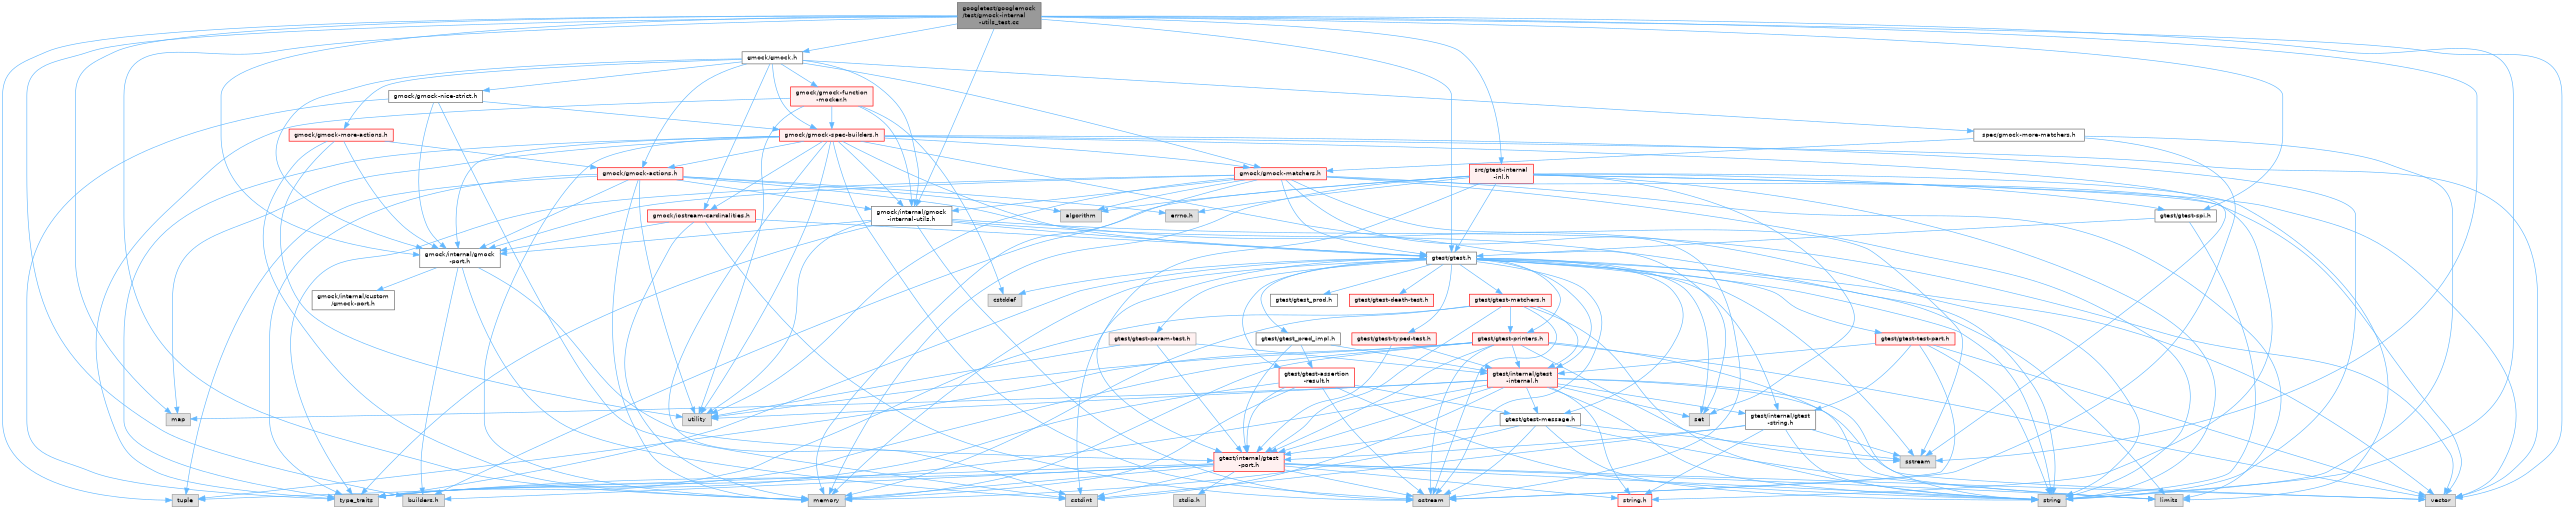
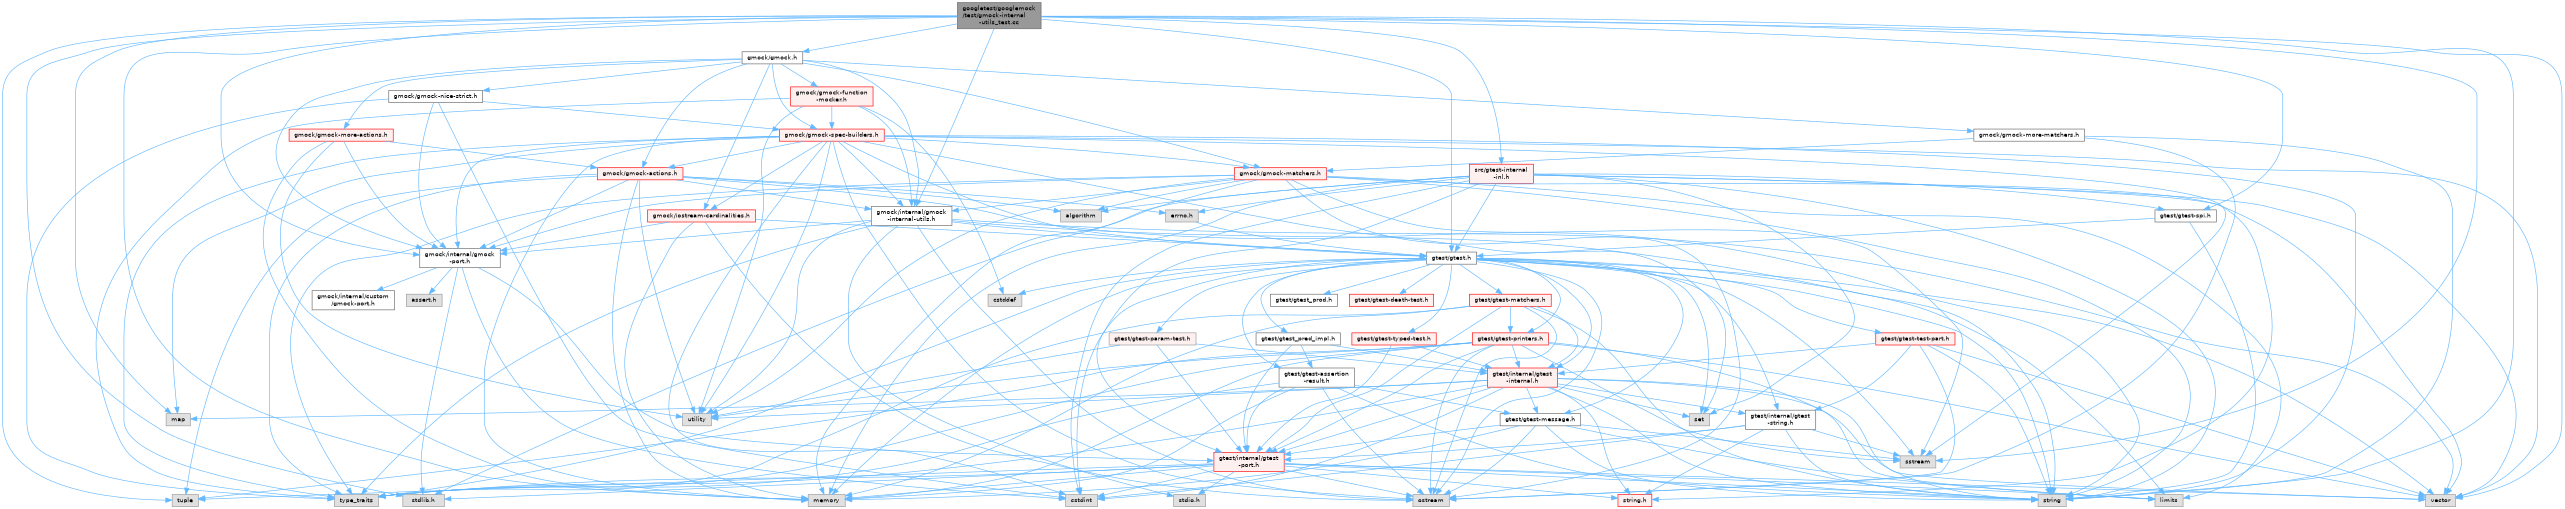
node "spec/gmock-more-matchers.h": label "spec/gmock-more-matchers.h" -> "gmock/gmock-more-matchers.h"
edge "src/gtest-internal -inl.h" -> "limits": now "src/gtest-internal -inl.h" -> "cstdint"
edge "gmock/gmock-matchers.h" -> "gtest/gtest.h": now "errno.h" -> "gtest/gtest.h"
node "assert.h": added
node "gtest/gtest-assertion -result.h": color red -> grey40
edge "gmock/internal/gmock -internal-utils.h" -> "stdio.h": added
node "builders.h": label "builders.h" -> "stdlib.h"
